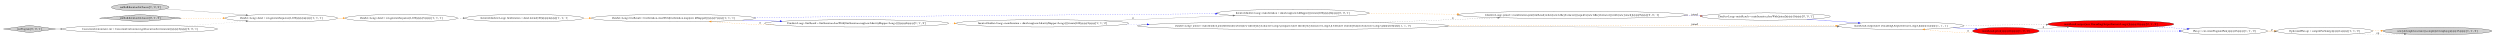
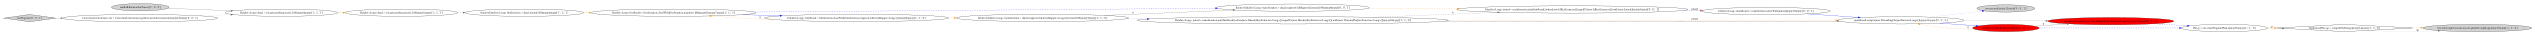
node "env.execute()@@@12@@@['0', '0', '1']": added
node "testBulkIterationInClosure['0', '1', '0']": removed
node "OptimizedPlan op = compileNoStats(p)@@@14@@@['1', '1', '0']": shape ellipse -> diamond
